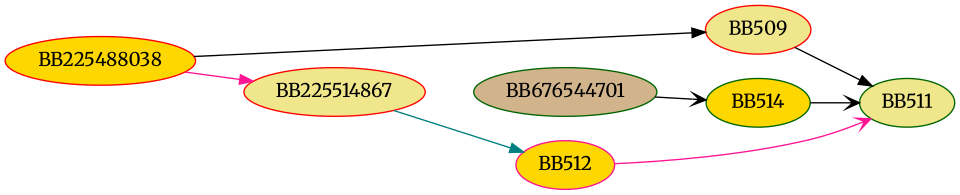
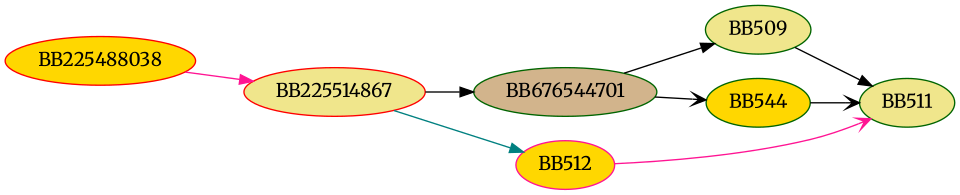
node "BB509": color red -> darkgreen
edge "BB225488038" -> "BB509": now "BB676544701" -> "BB509"
edge "BB225514867" -> "BB676544701": added
node "BB514": label "BB514" -> "BB544"
